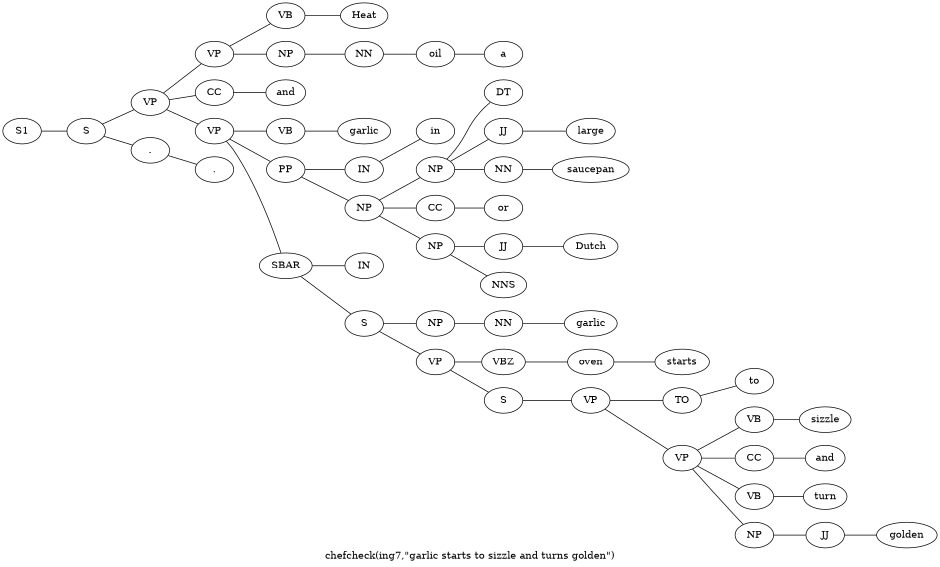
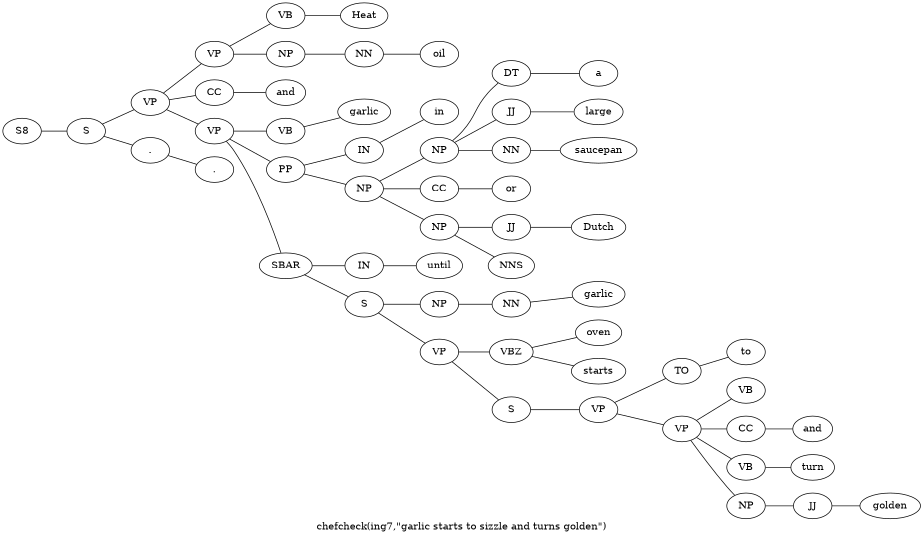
edge "oil" -- "a": now "DT" -- "a"
node "S1": label "S1" -> "S8"
node "until": added
edge "oven" -- "starts": now "VBZ" -- "starts"
node "sizzle": removed
